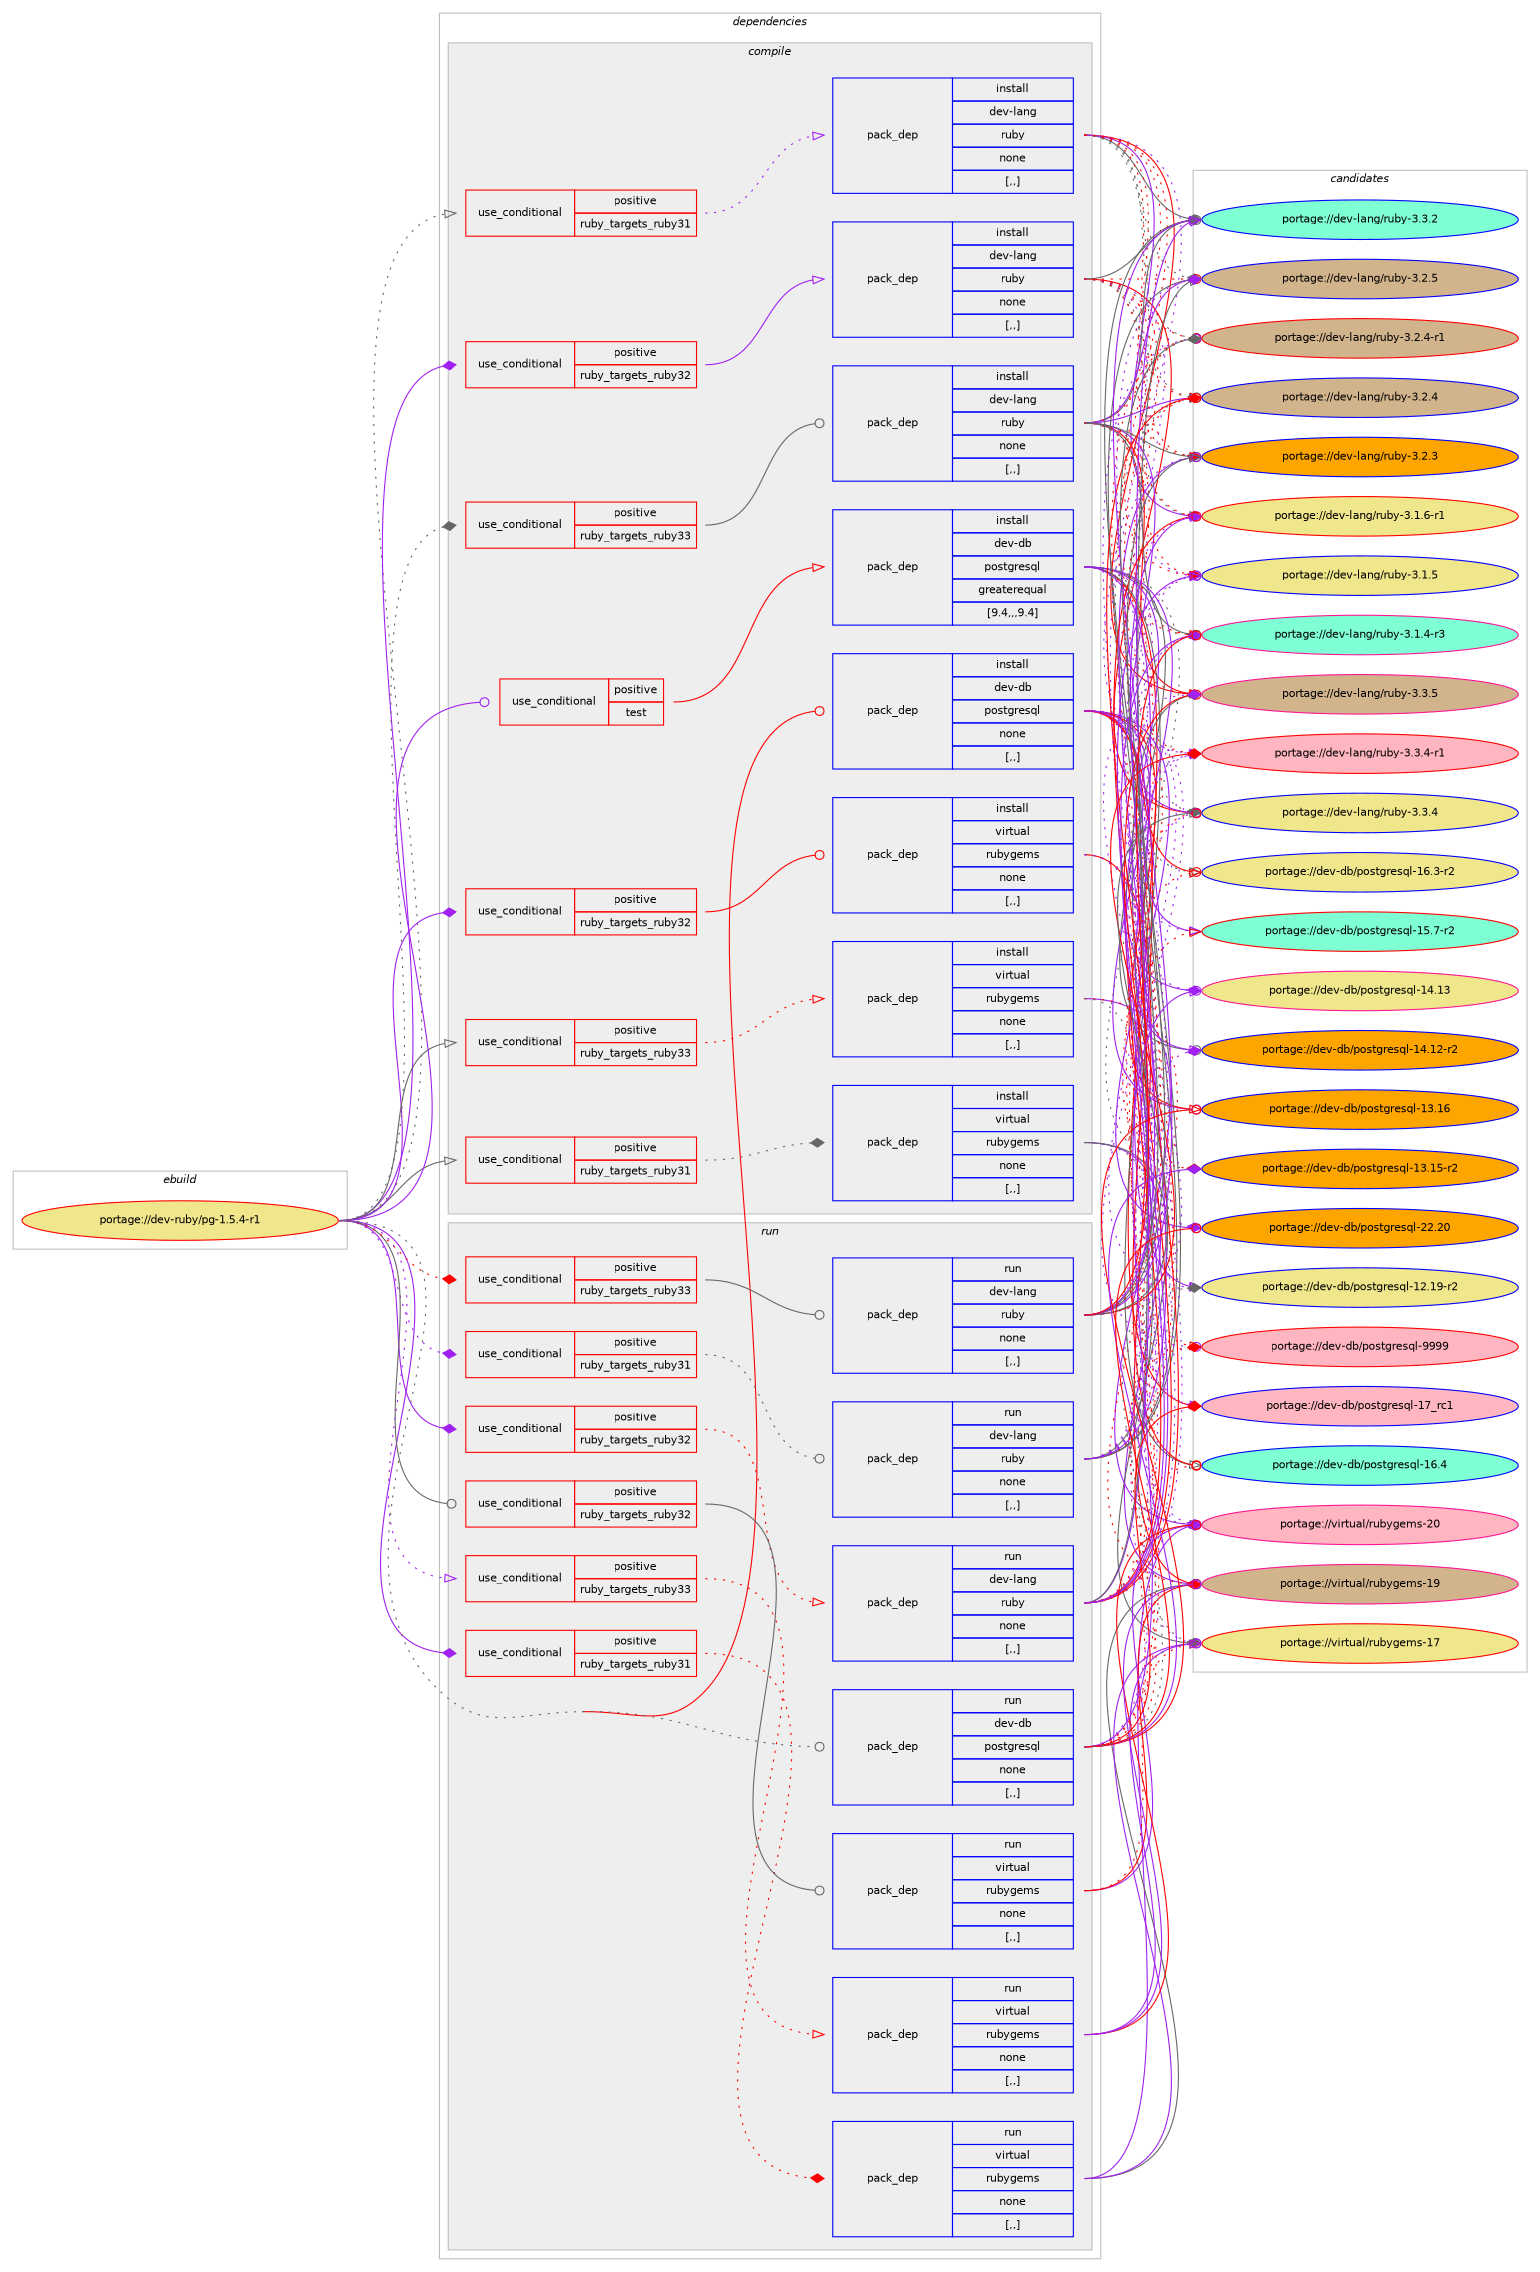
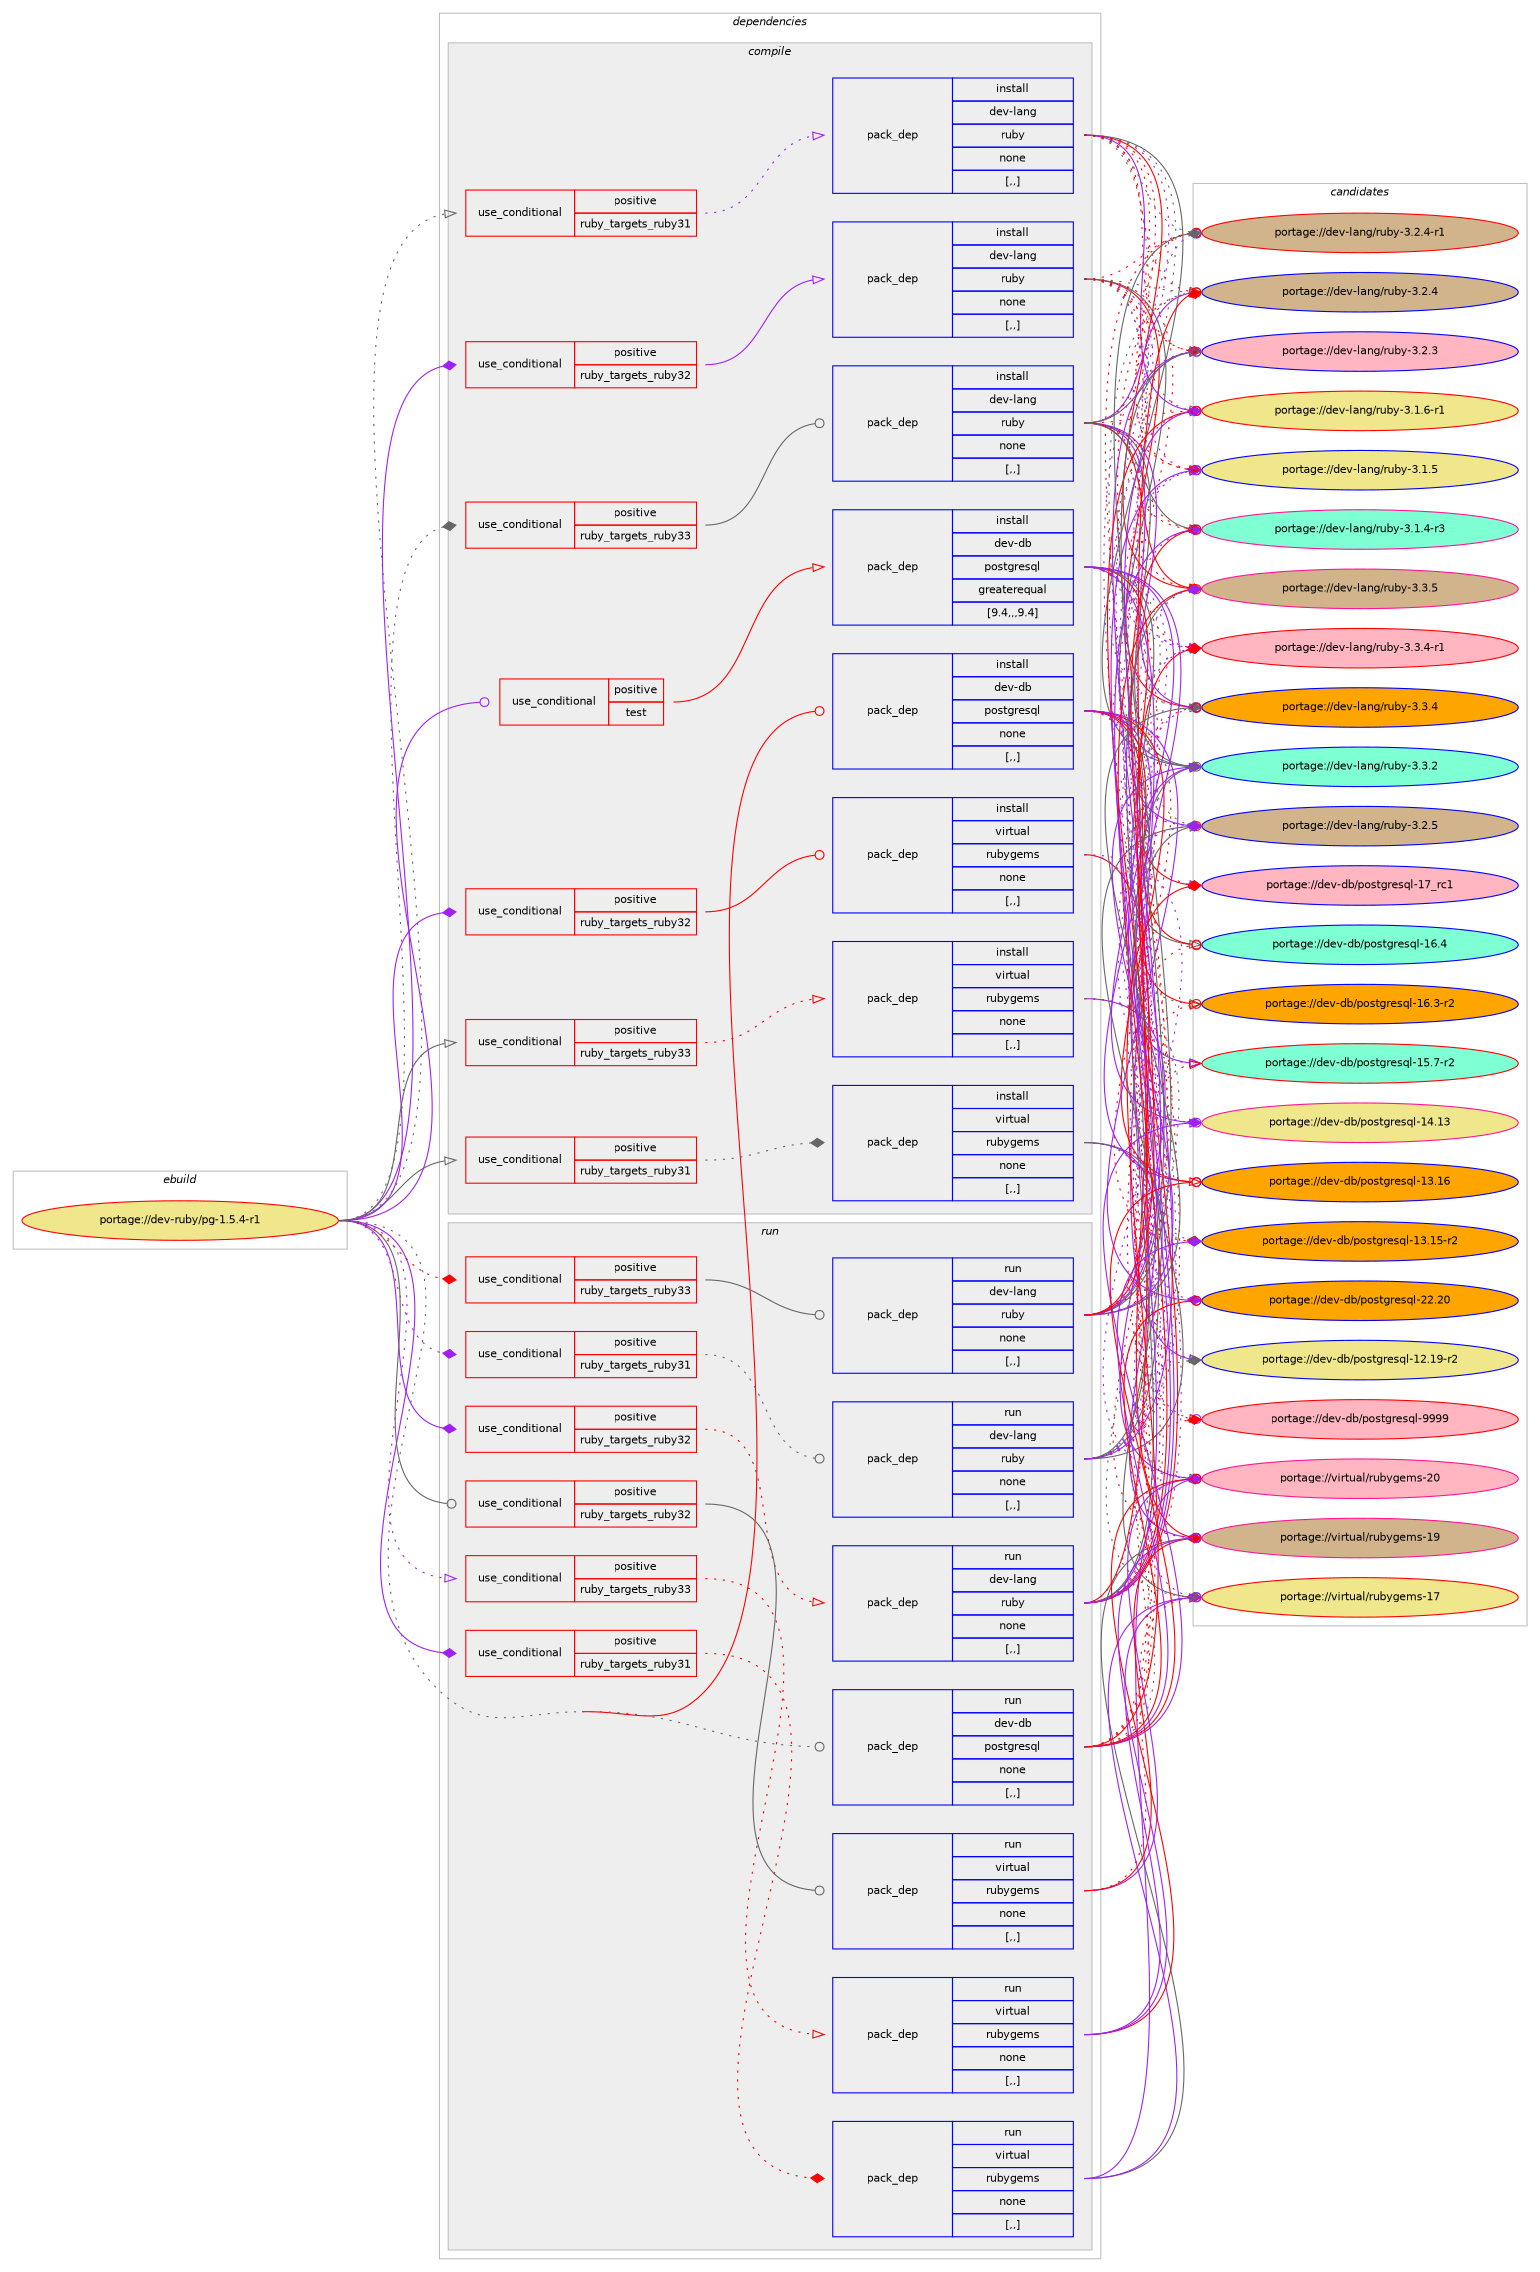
node "portage://dev-lang/ruby-3.2.3": fillcolor orange -> lightpink
node "portage://dev-lang/ruby-3.3.4": fillcolor khaki -> orange
node "portage://dev-db/postgresql-16.3-r2": fillcolor khaki -> orange
node "portage://dev-db/postgresql-14.12-r2": removed
